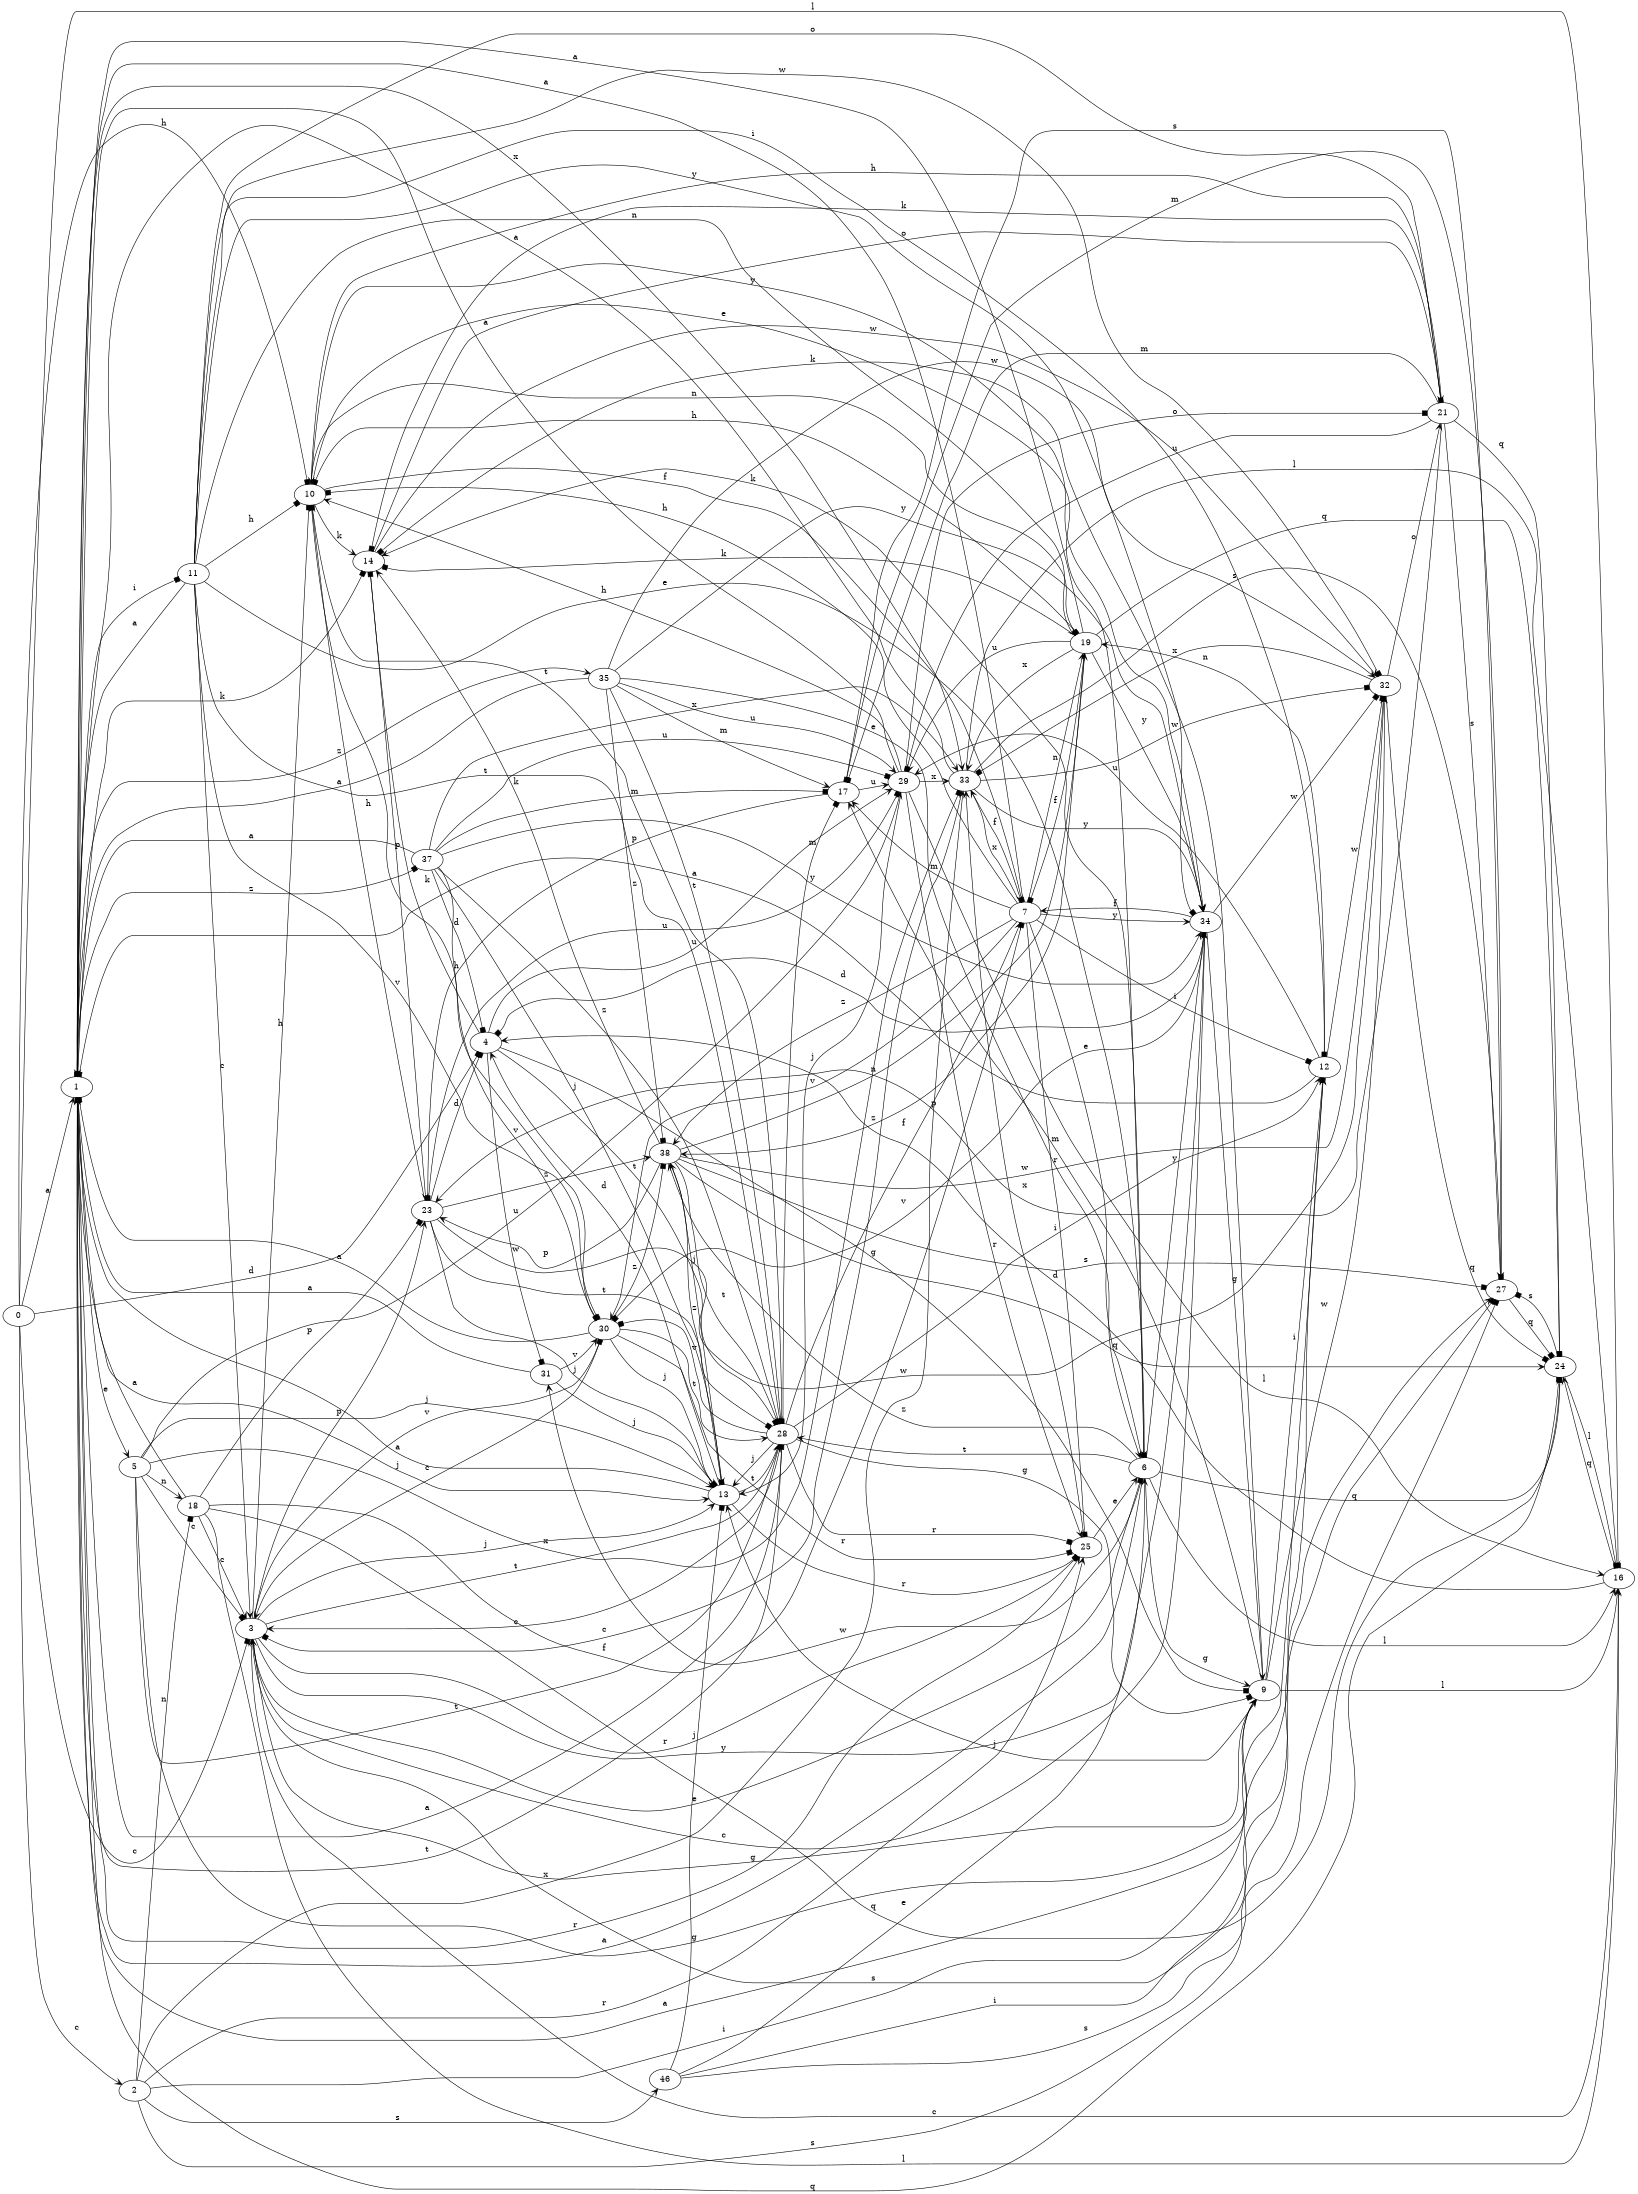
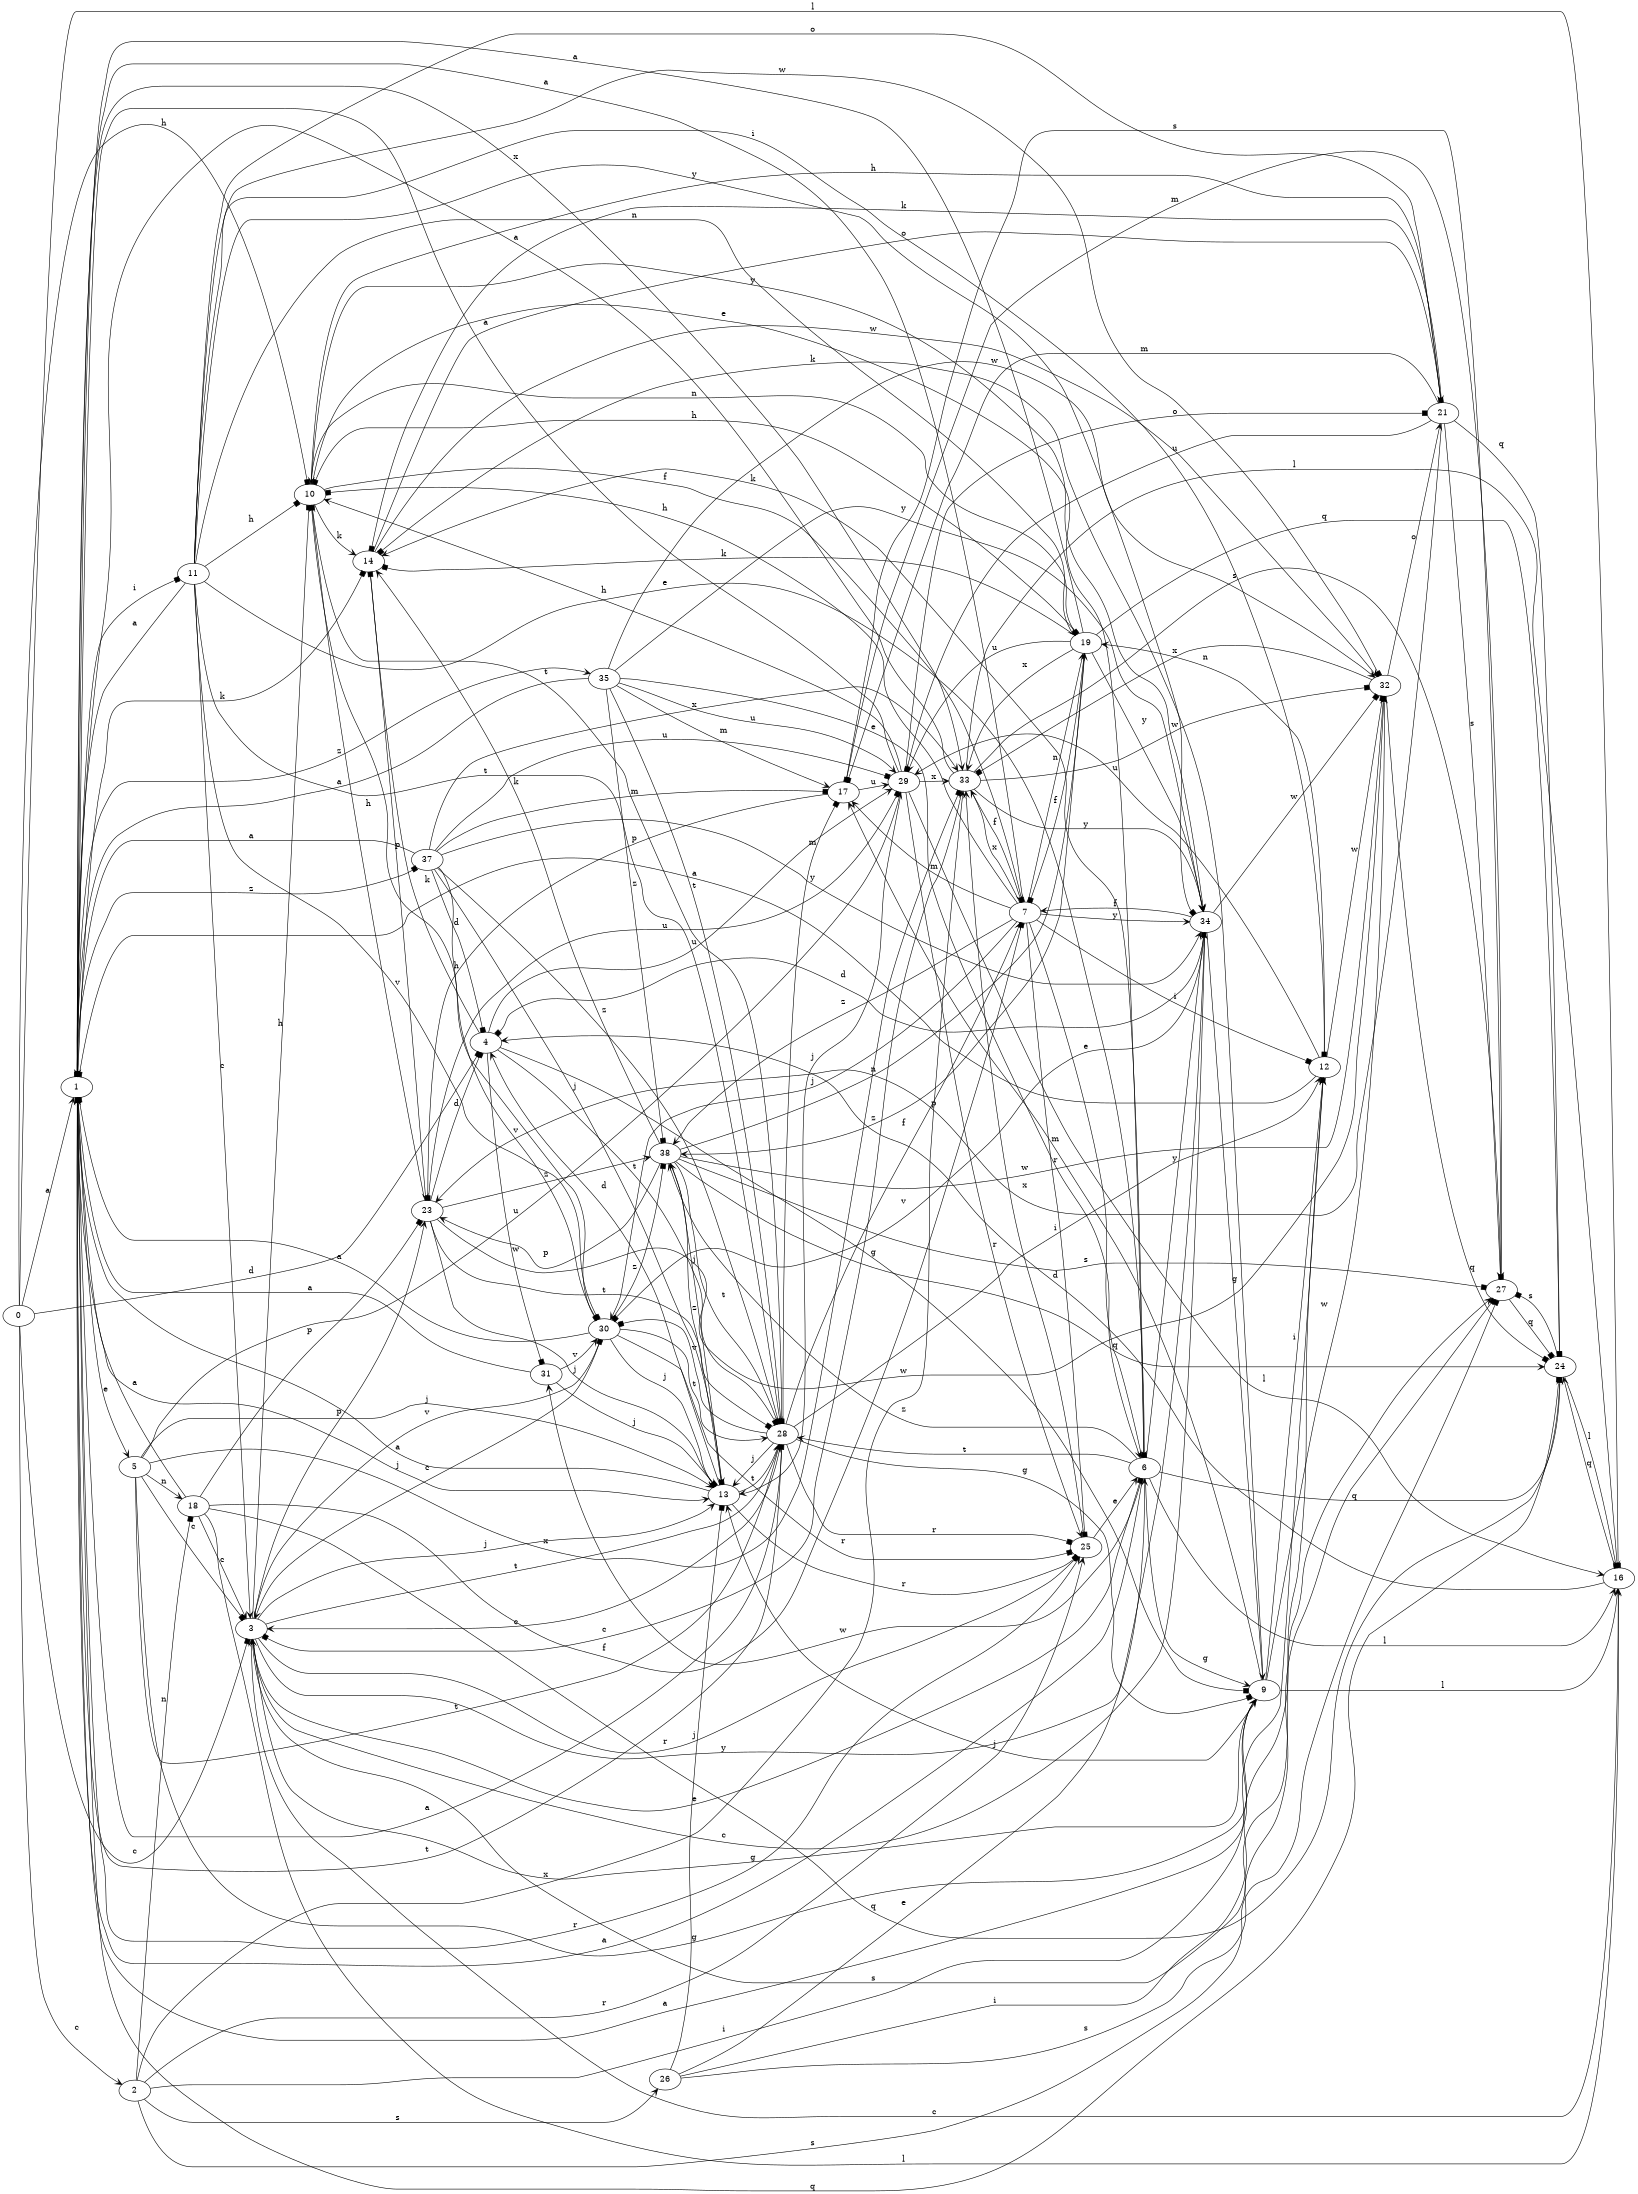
edge "7" -> "30": label "v" -> "j"
node "46": label "46" -> "26"
